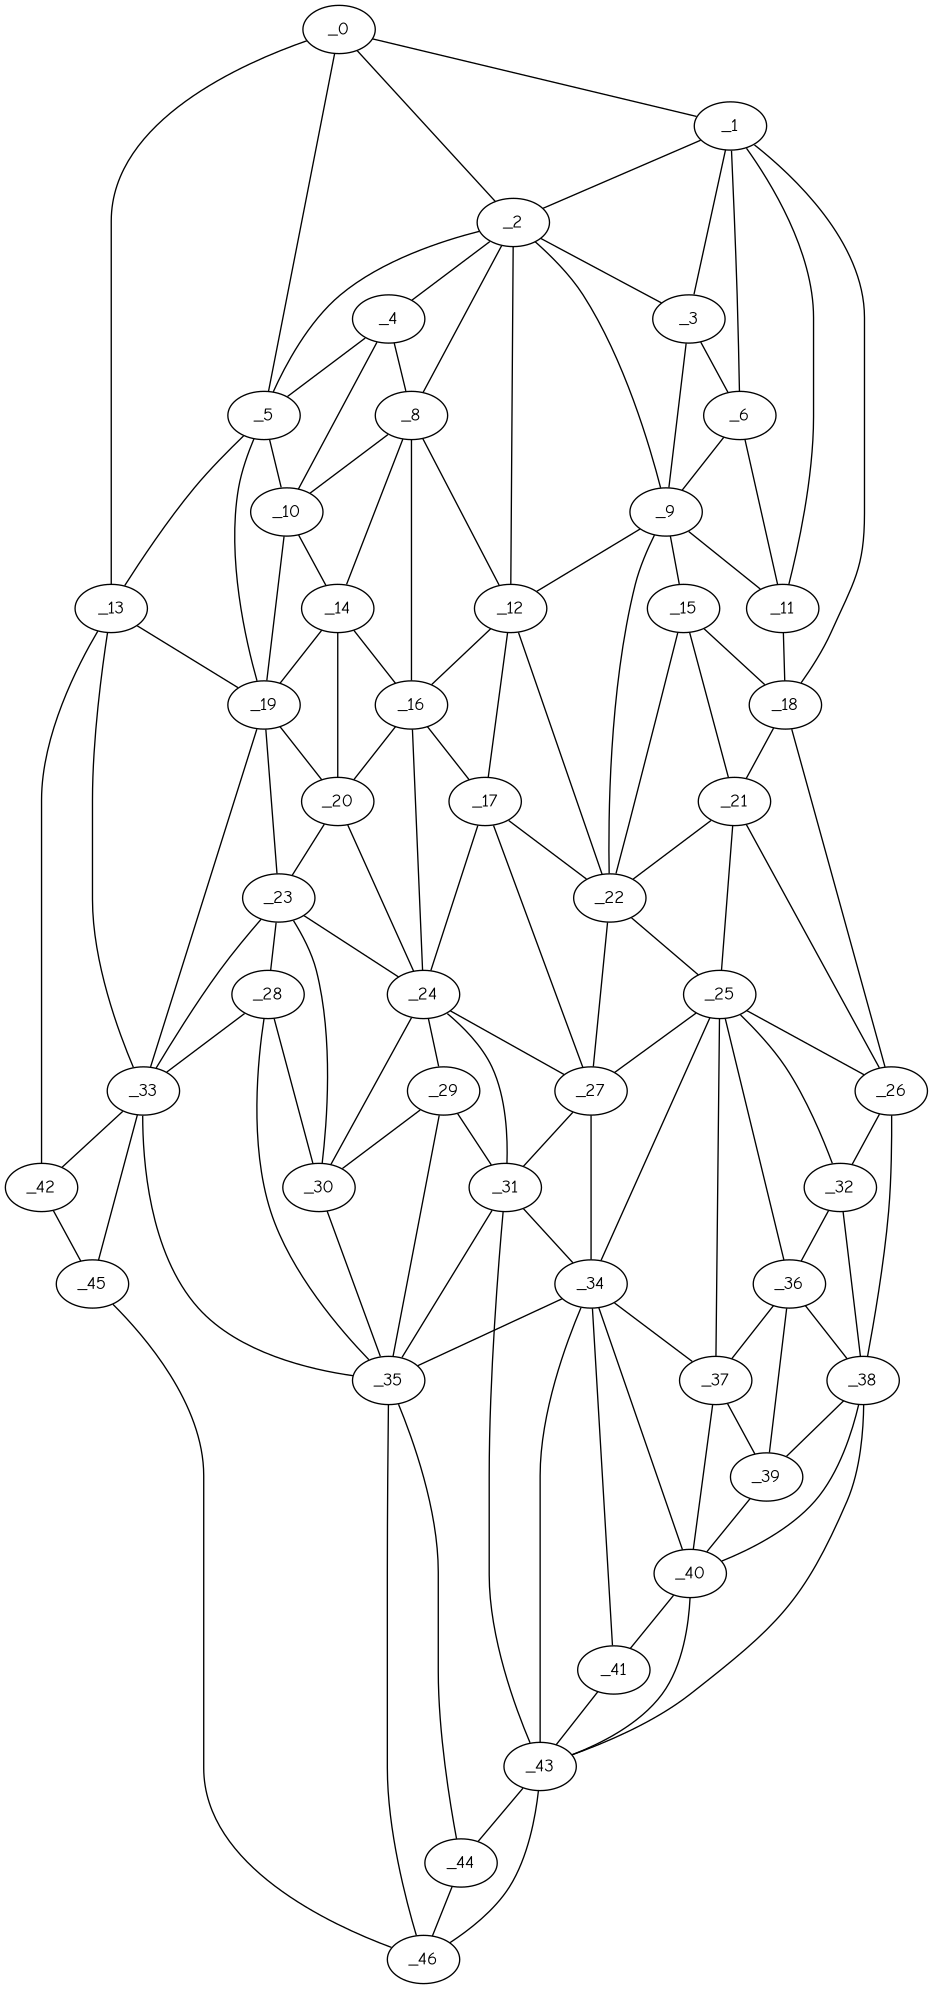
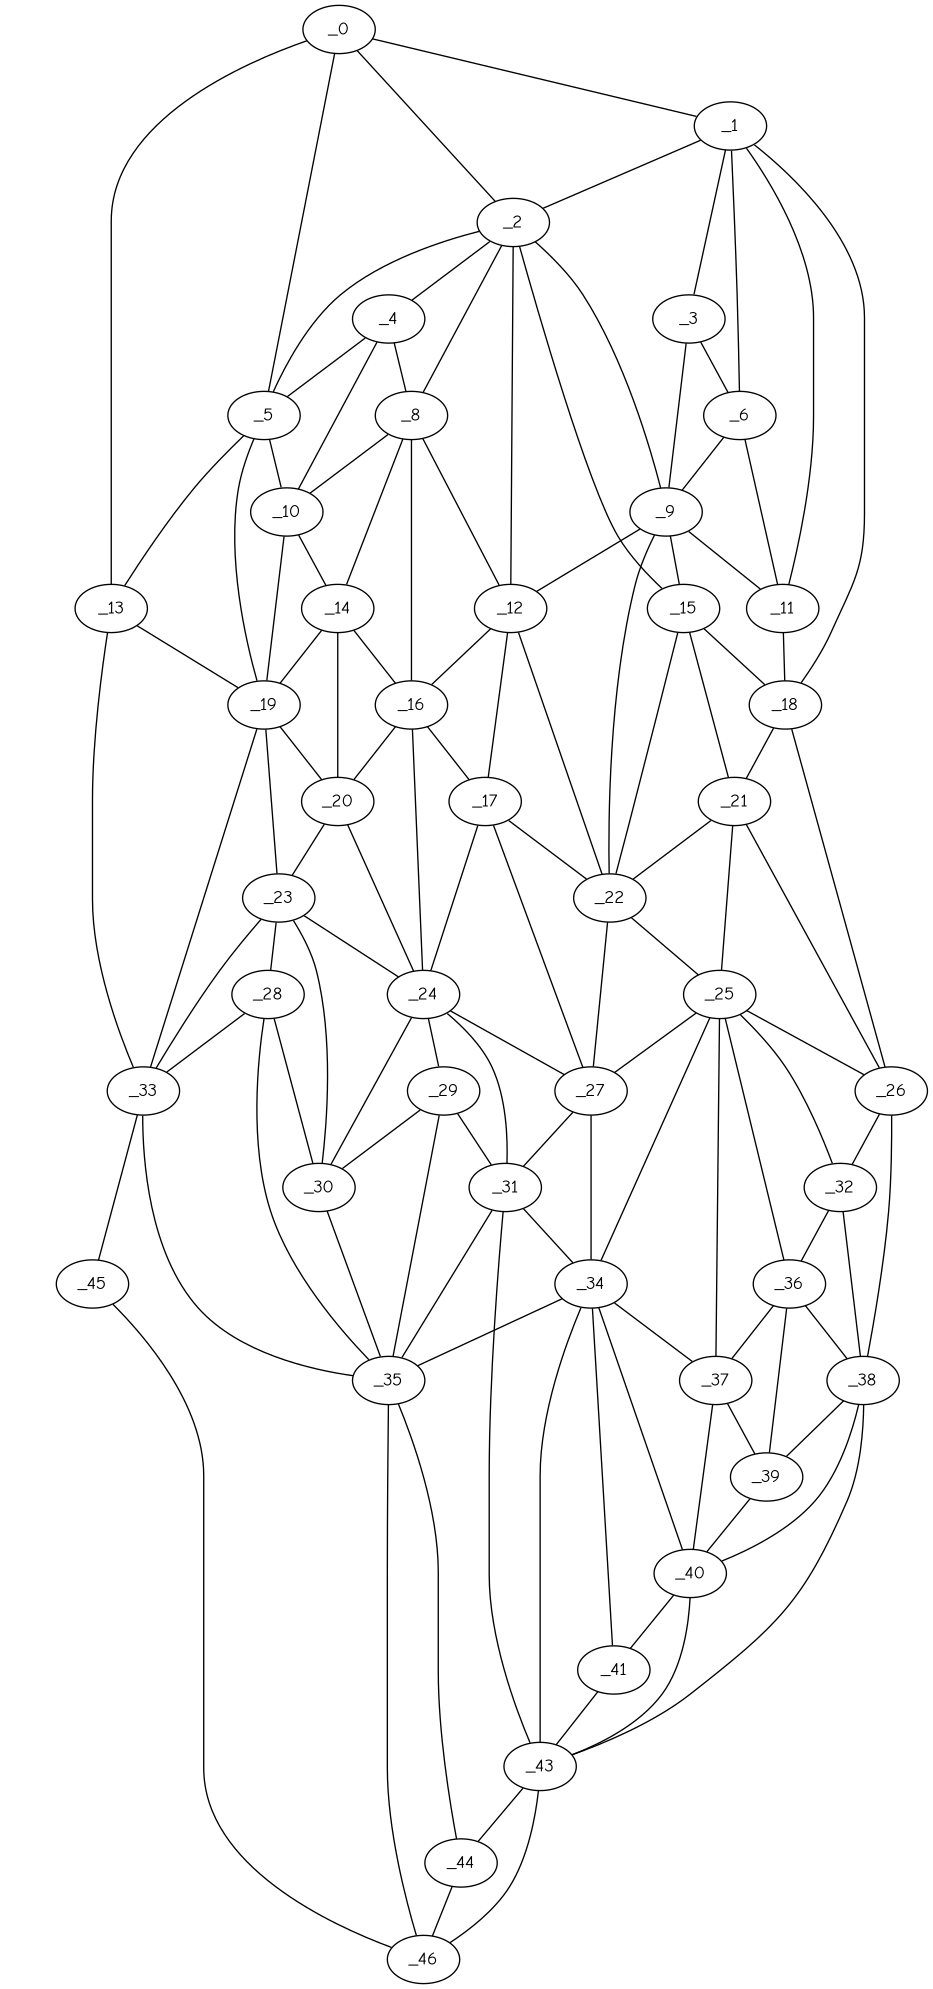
edge "_2" -- "_3": now "_2" -- "_15"
node "_42": removed
